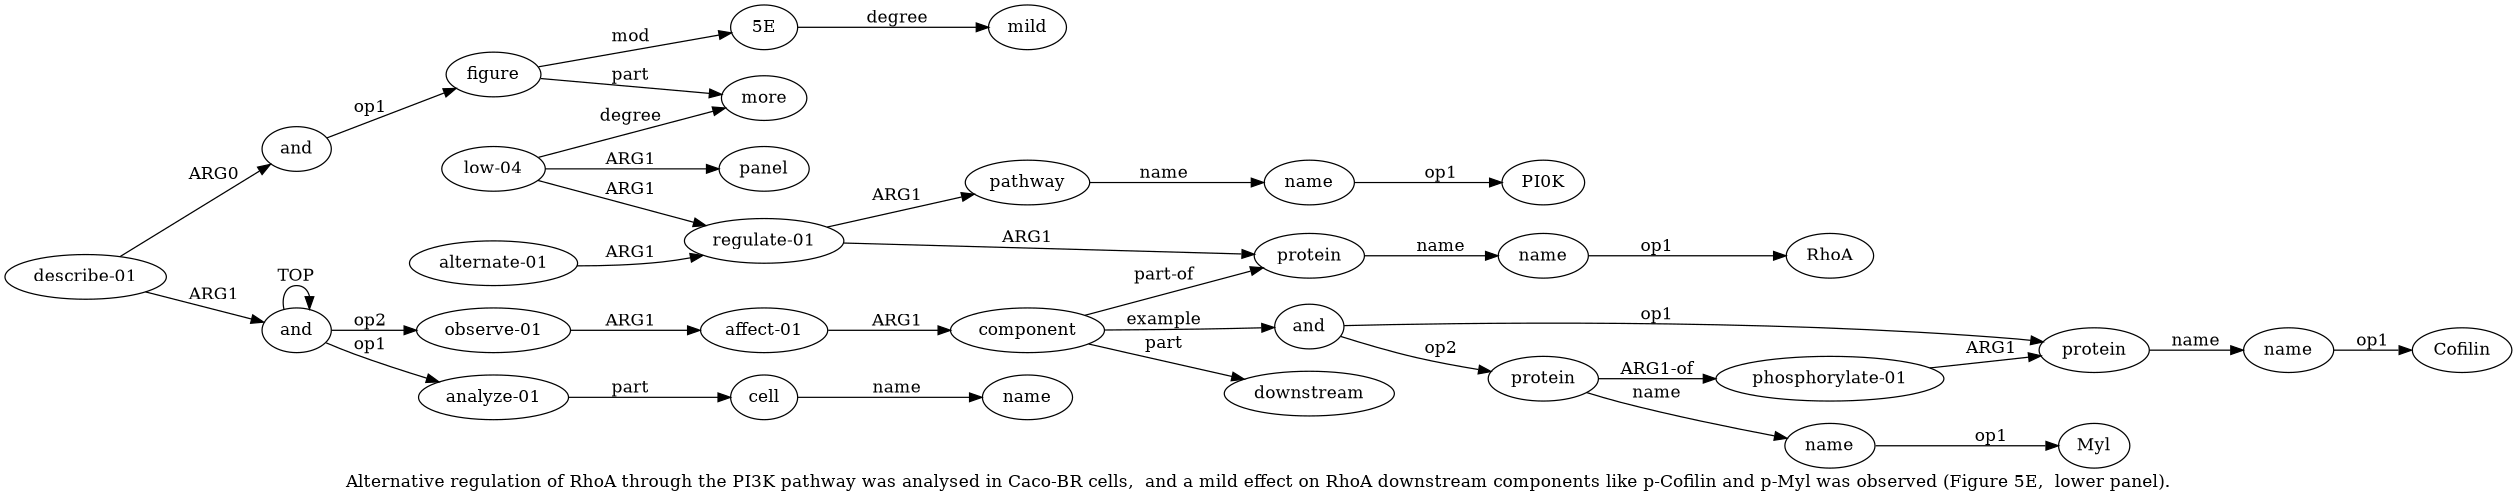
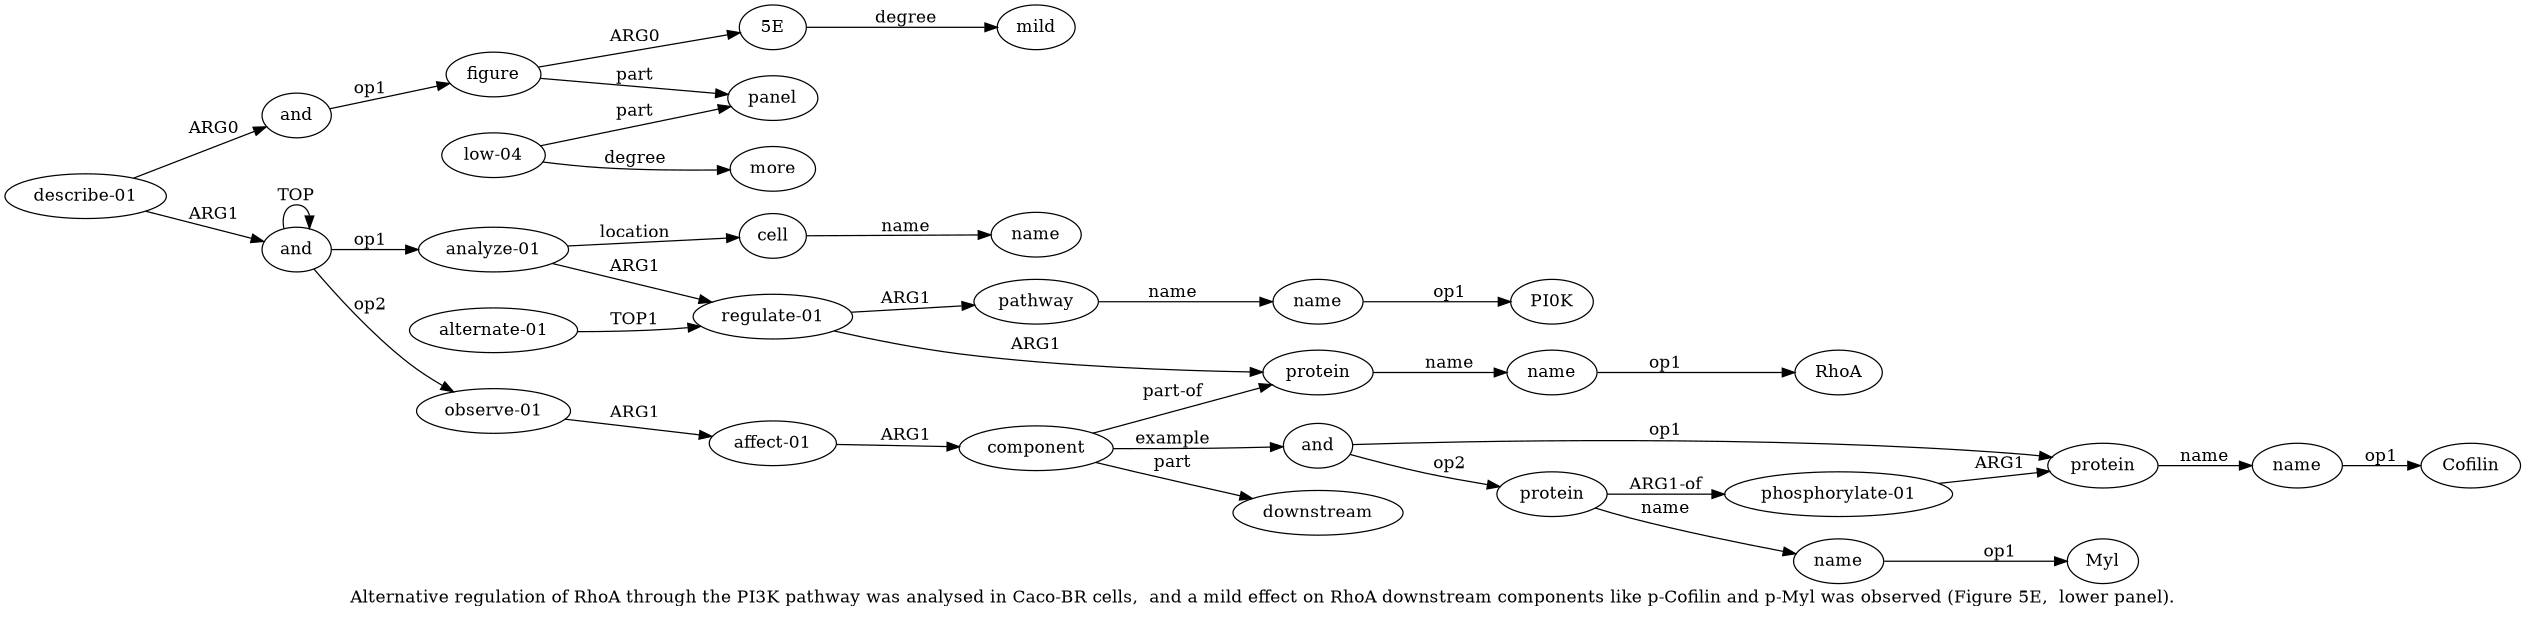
edge "figure" -> "5E": label "mod" -> "ARG0"
edge "figure" -> "more": now "figure" -> "panel"
edge "low-04" -> "panel": label "ARG1" -> "part"
edge "low-04" -> "regulate-01": now "analyze-01" -> "regulate-01"
edge "alternate-01" -> "regulate-01": label "ARG1" -> "TOP1"
edge "analyze-01" -> "cell": label "part" -> "location"
